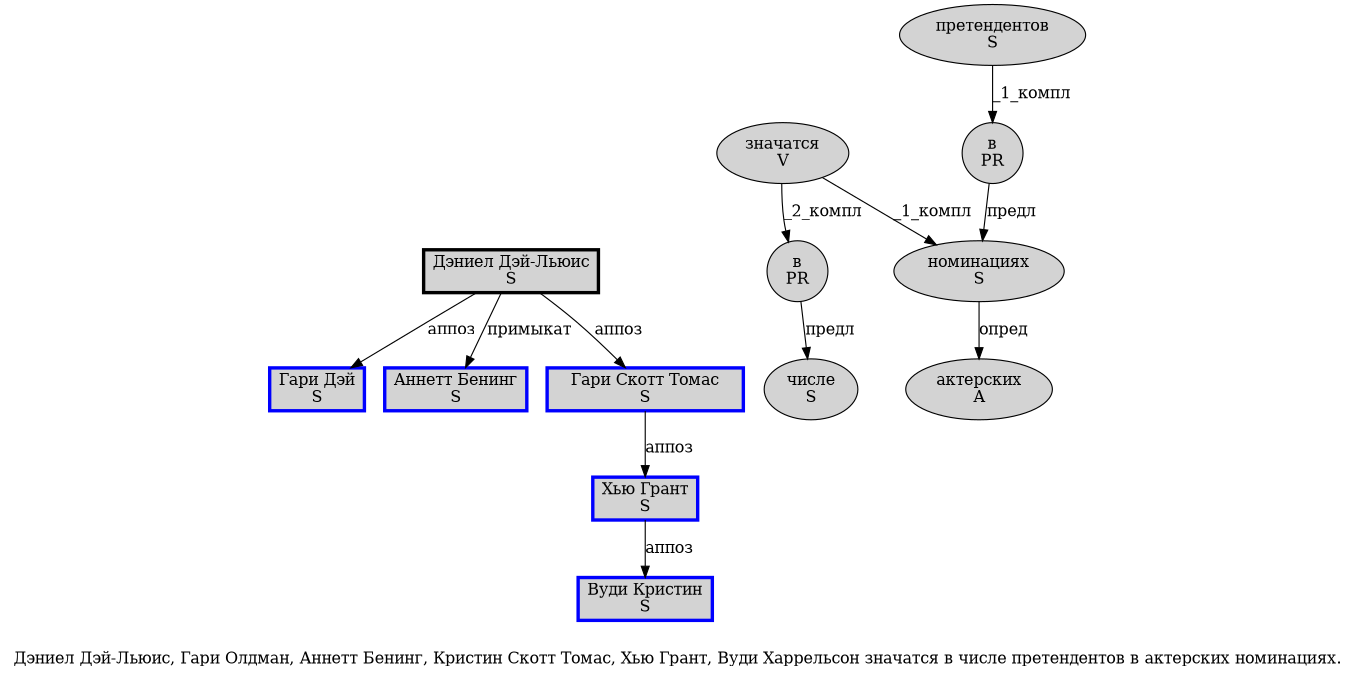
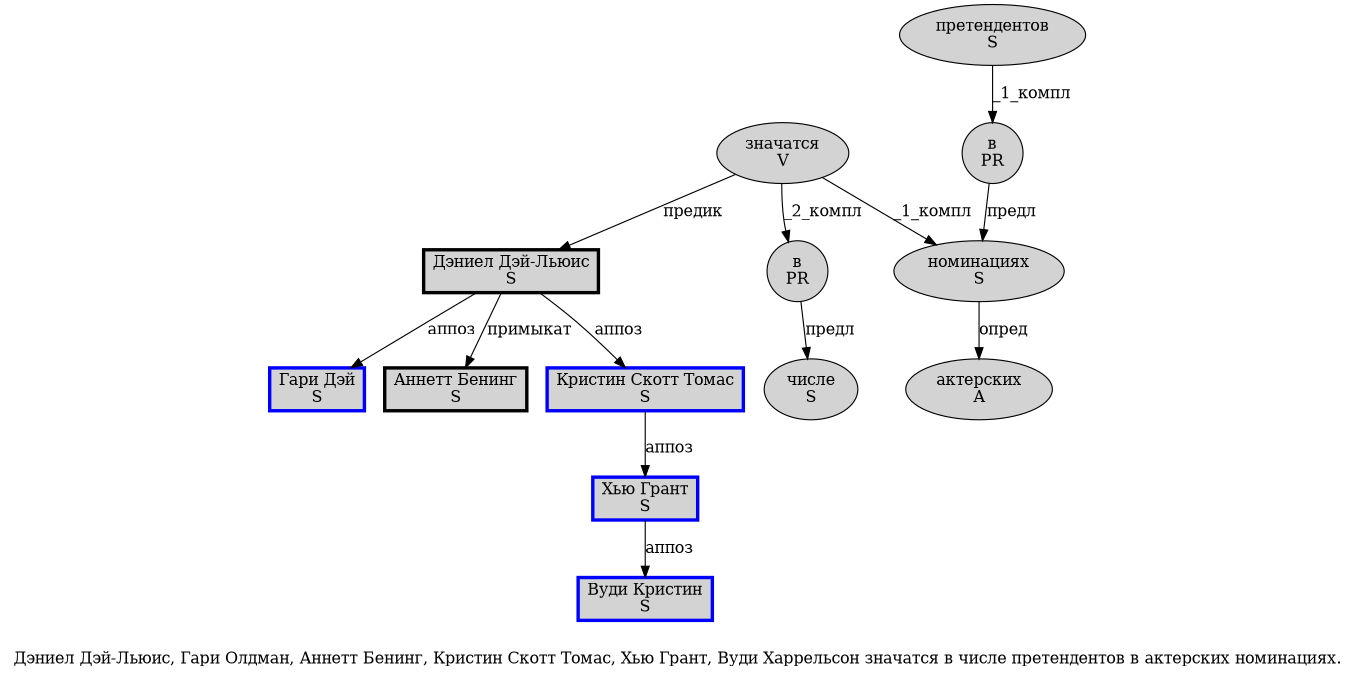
edge "значатся V" -> "Дэниел Дэй-Льюис S": added, label "предик"
node "Аннетт Бенинг S": color blue -> black
node "Гари Скотт Томас S": label "Гари Скотт Томас S" -> "Кристин Скотт Томас S"
